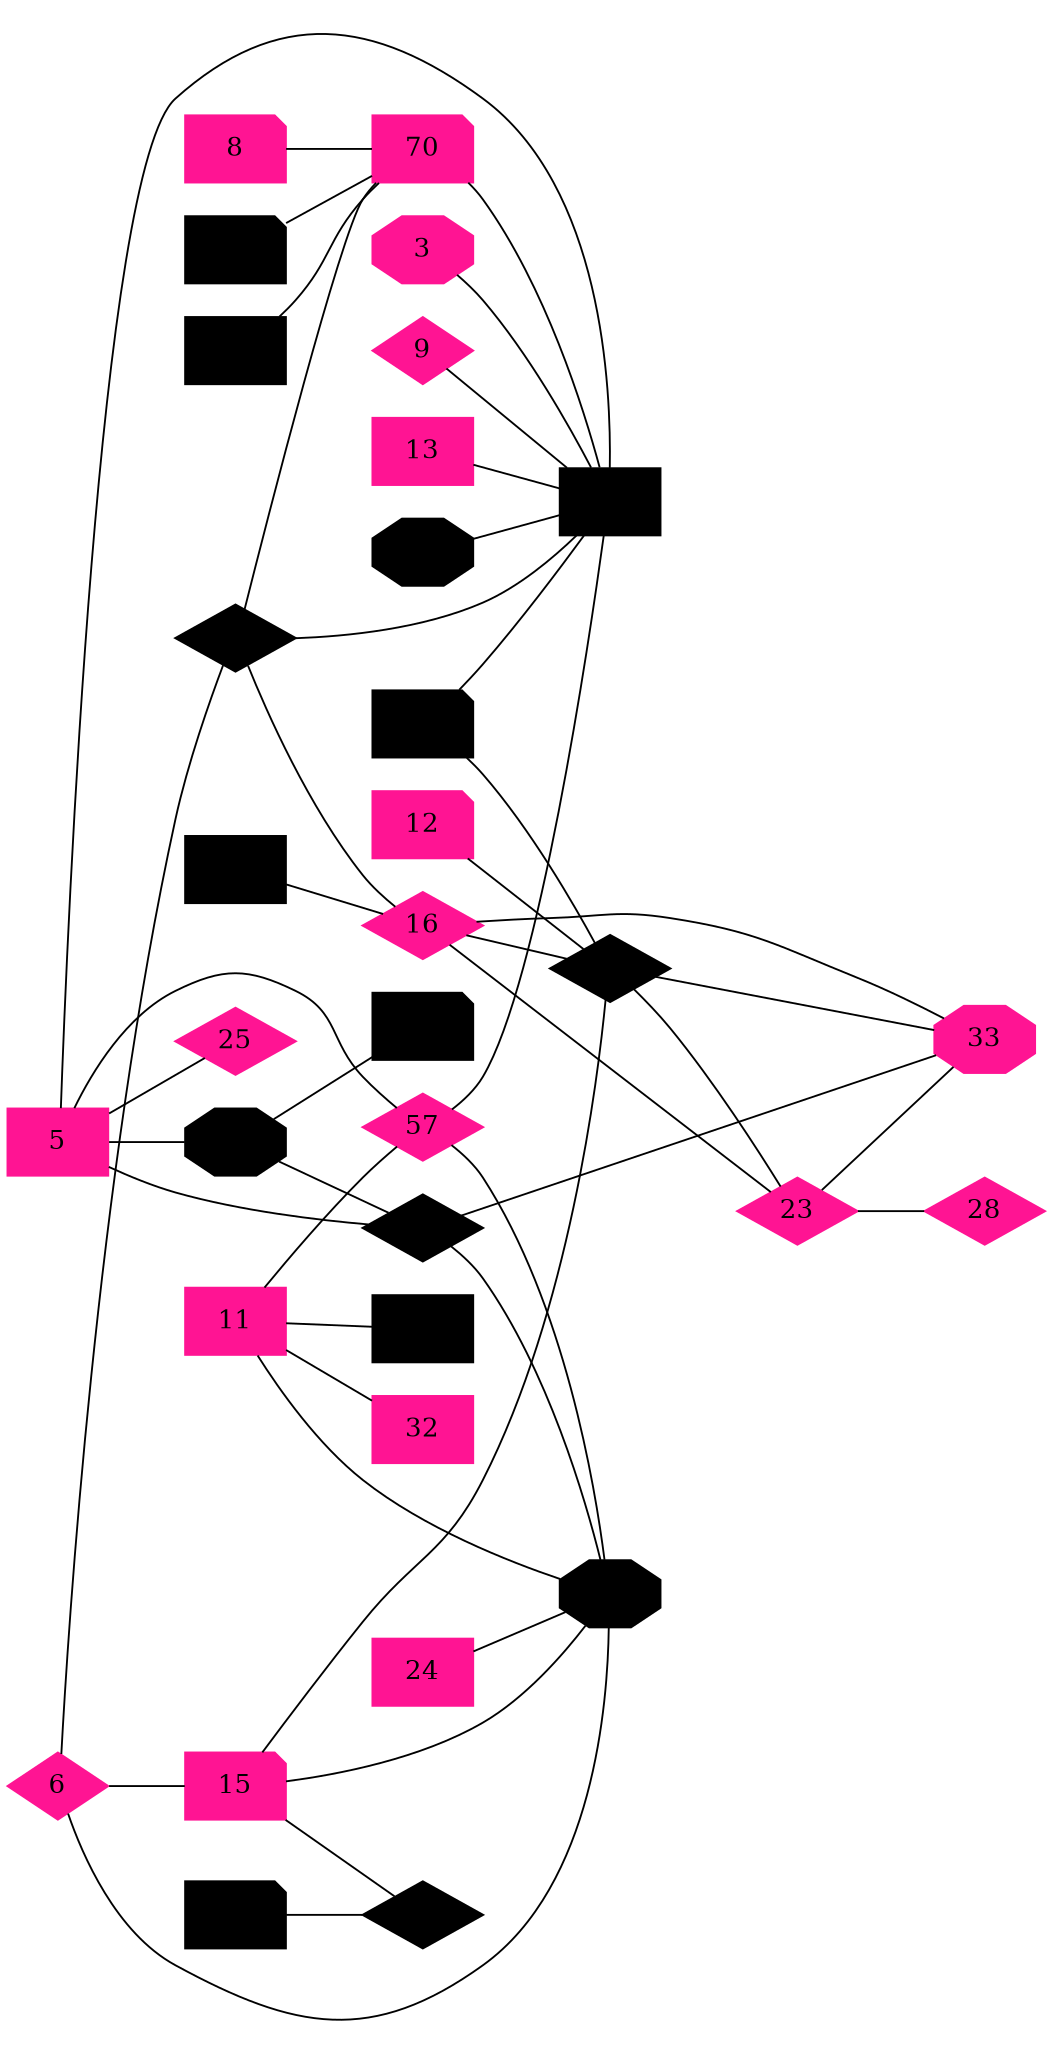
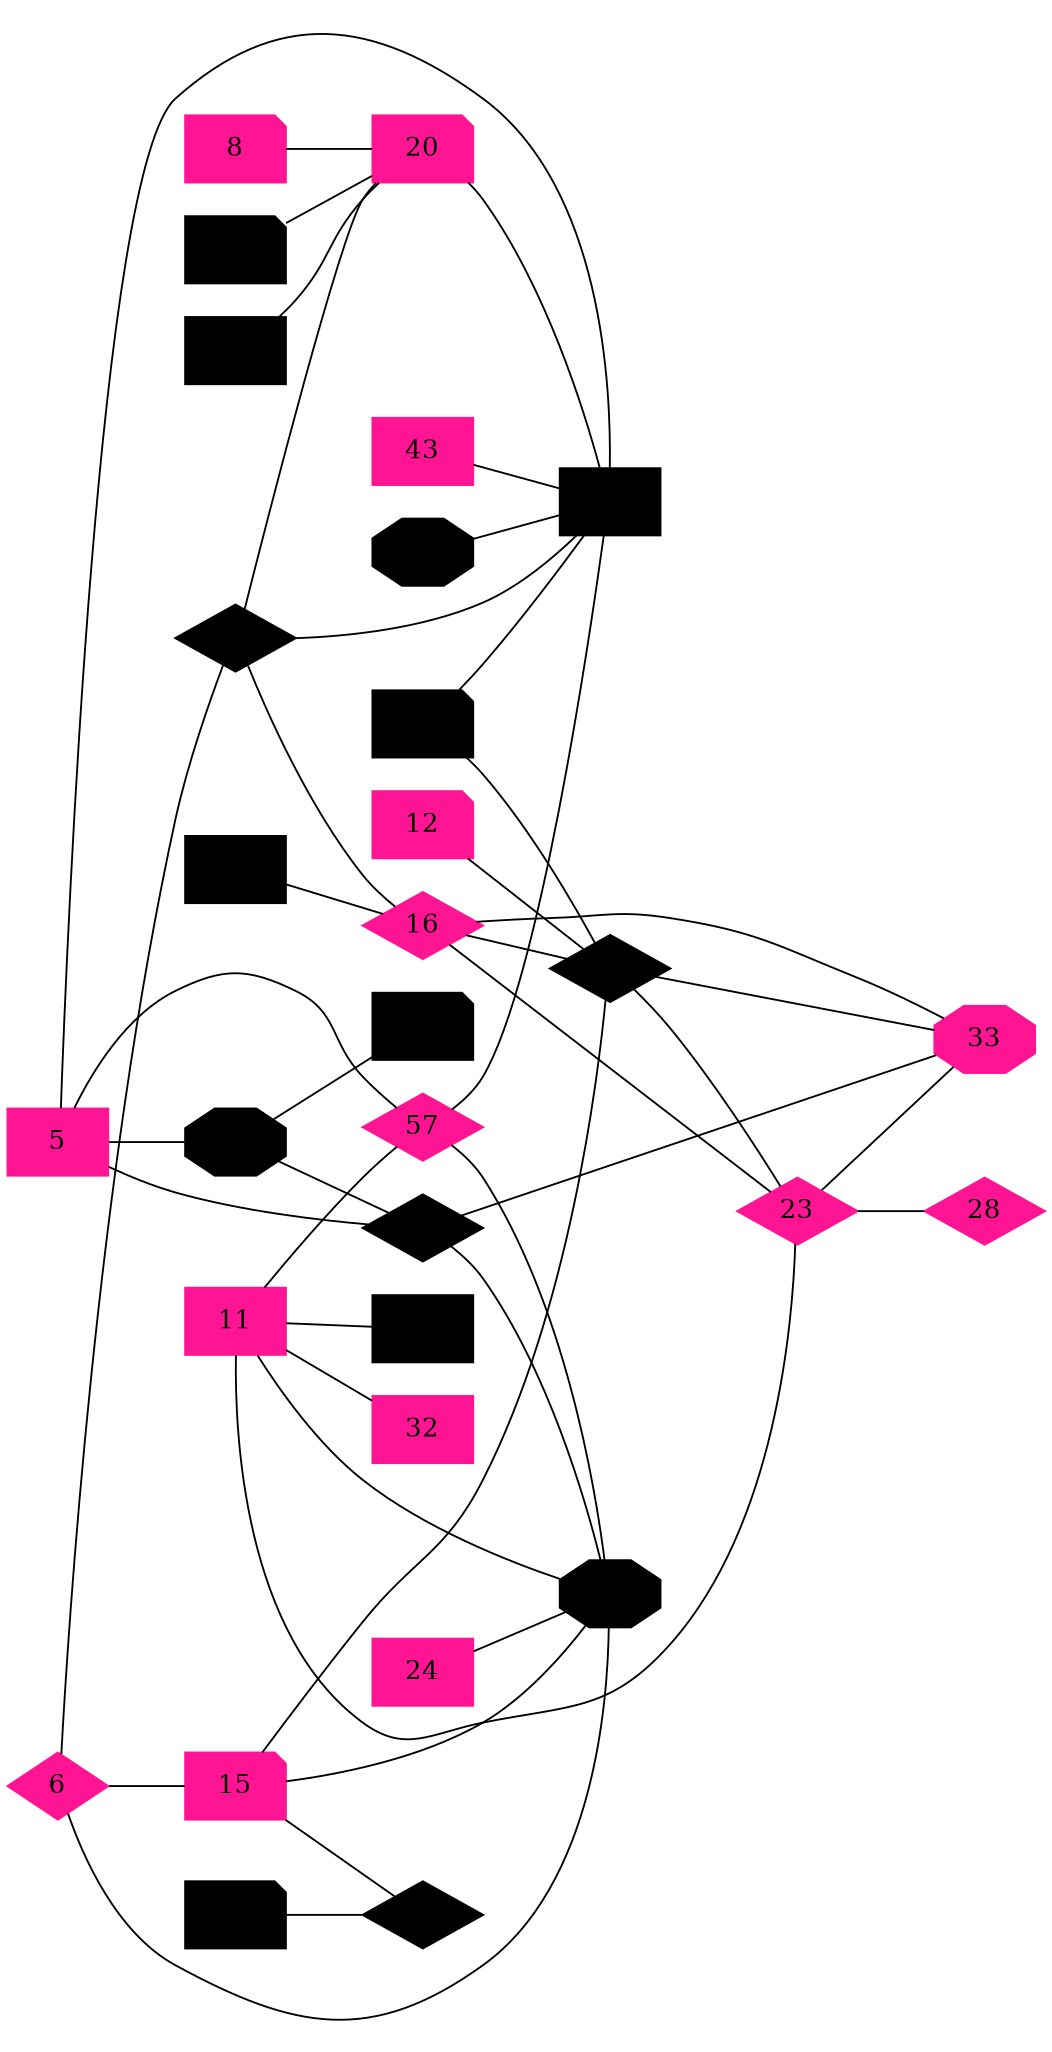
node "70": label "70" -> "20"
node "3": removed
node "9": removed
node "13": label "13" -> "43"
node "25": removed
edge "23" -- "11": added
